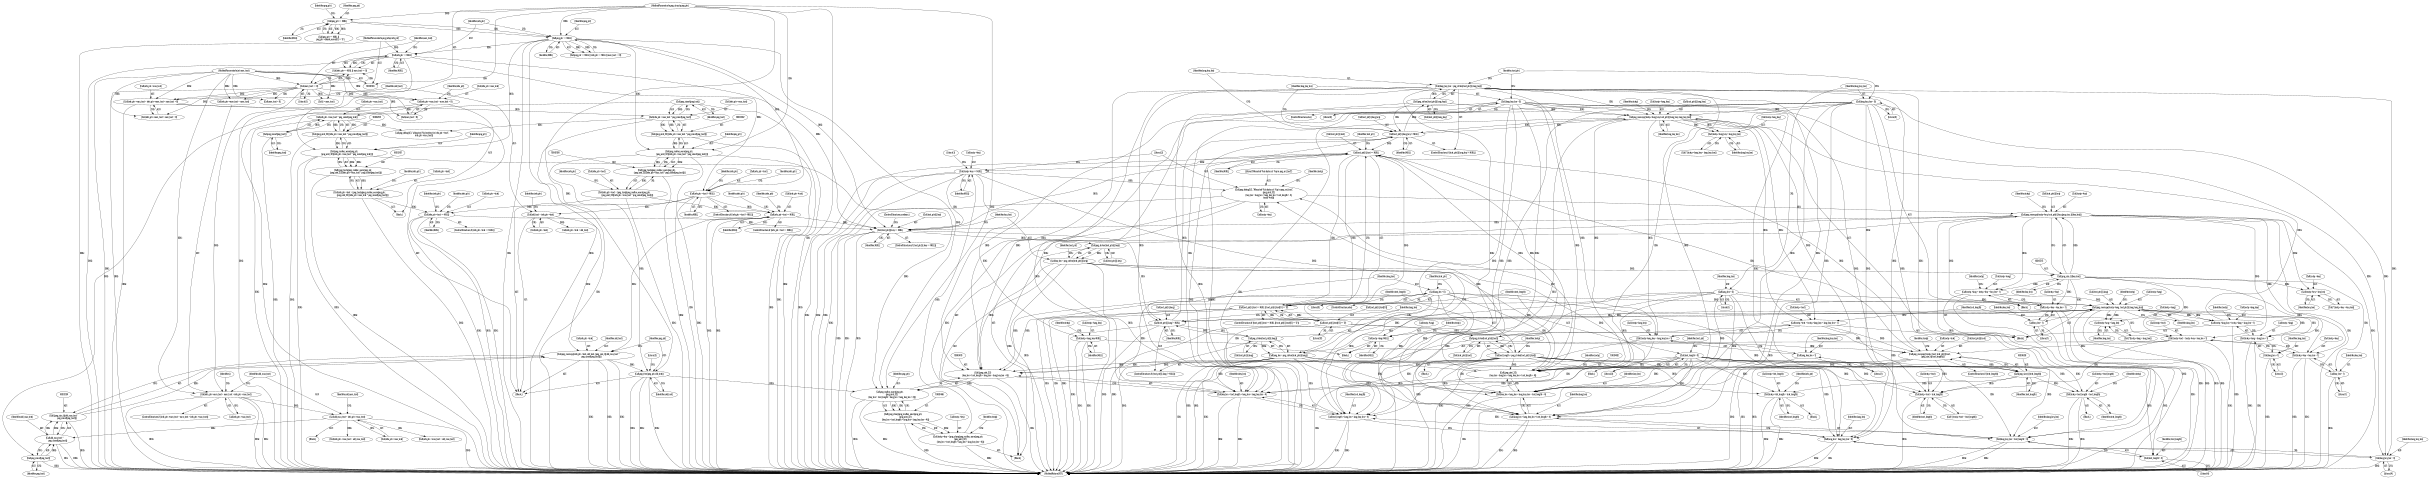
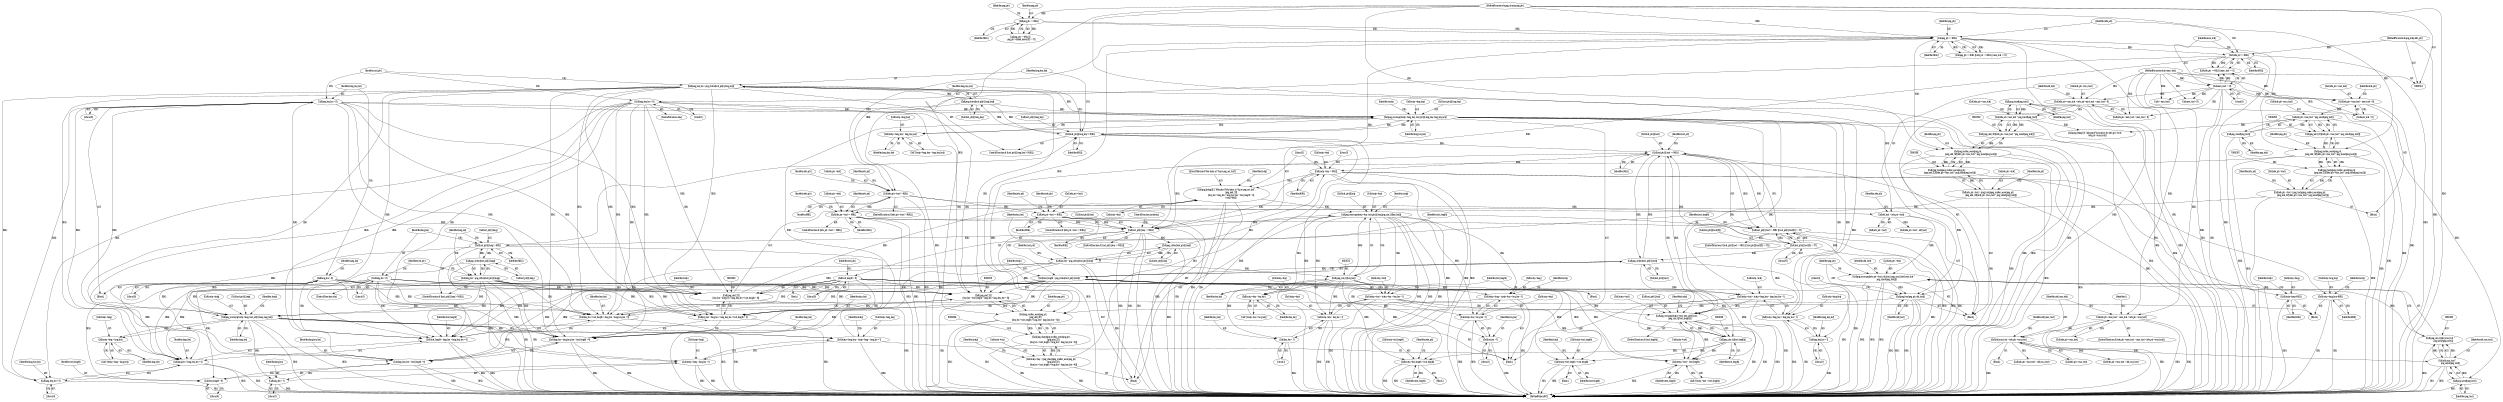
node "(Call,info_ptr->num_text + num_text)": removed
edge "(Call,png_memcpy(textp->lang, text_ptr[i].lang, lang_len))" -> "(Call,text_ptr[i].lang != NULL)": removed, label "DDG:"
